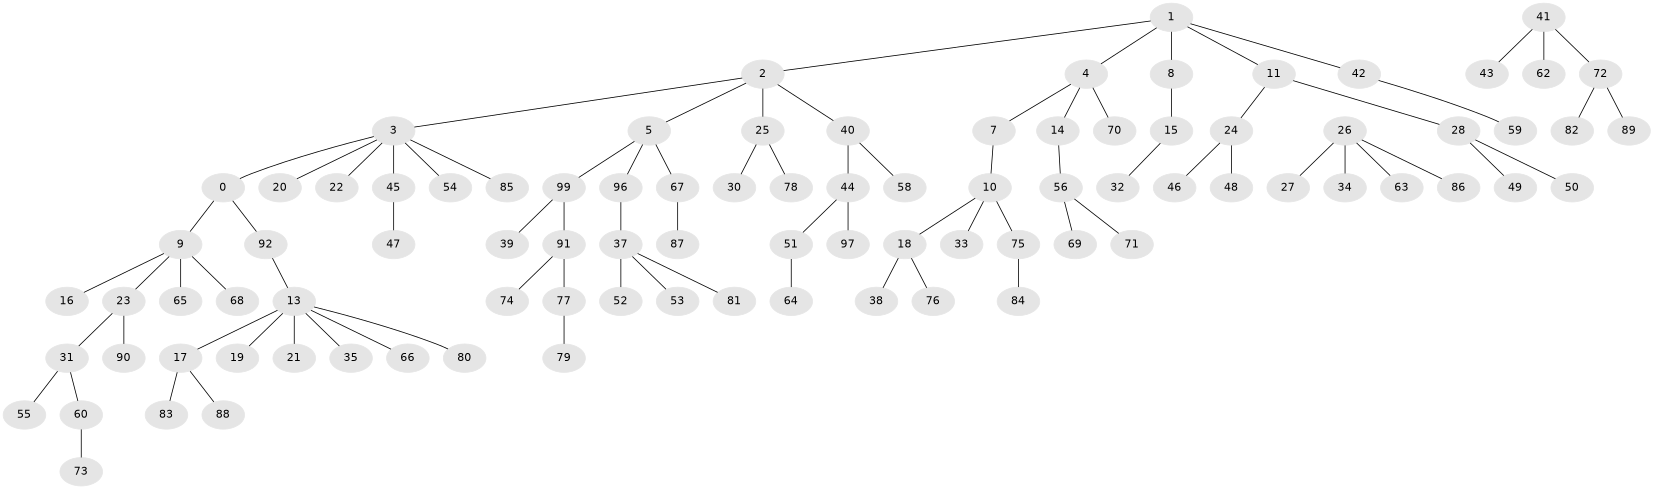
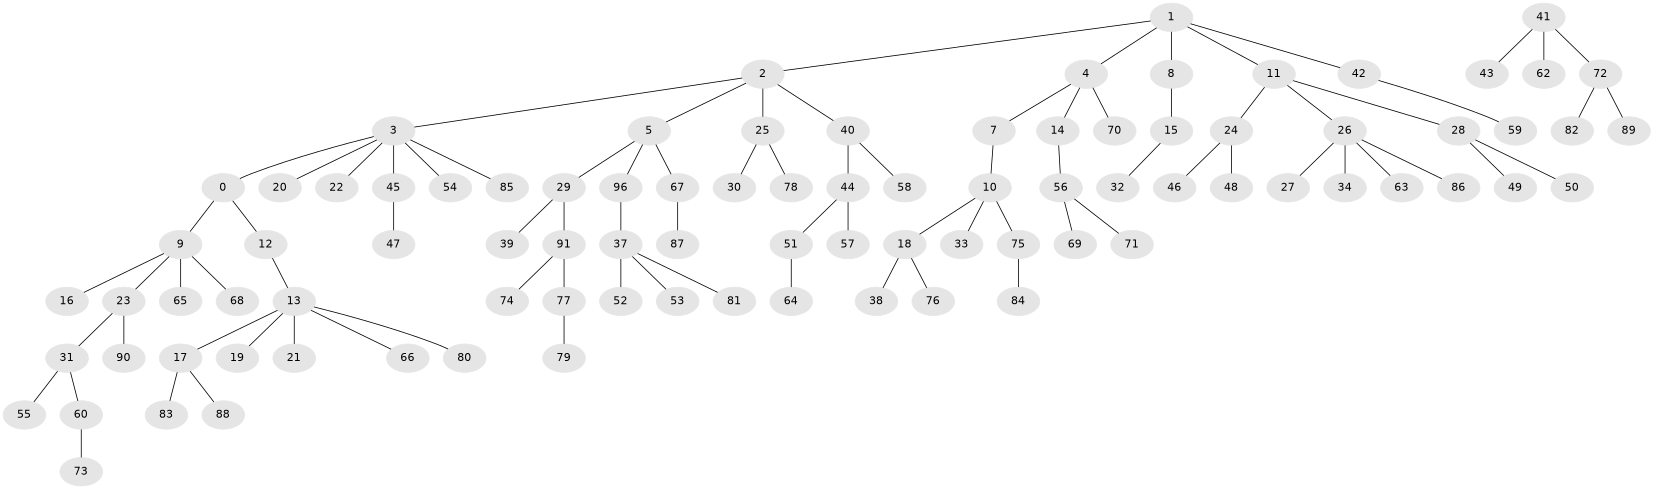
edge "11" -- "26": added
node "99": label "99" -> "29"
node "92": label "92" -> "12"
node "97": label "97" -> "57"
node "35": removed
